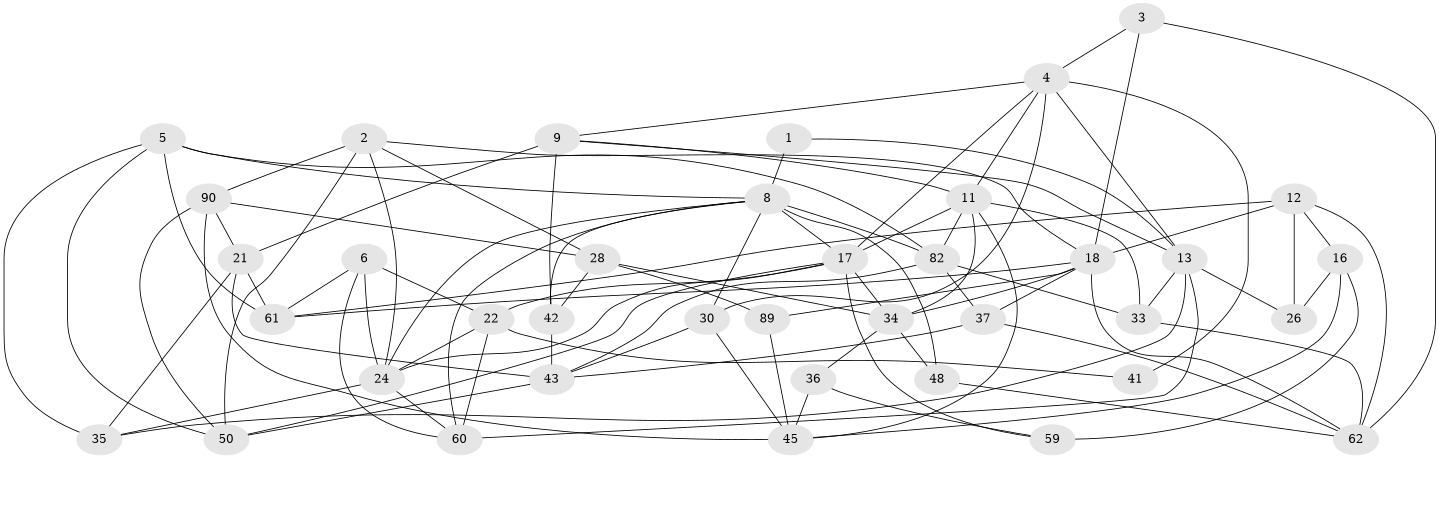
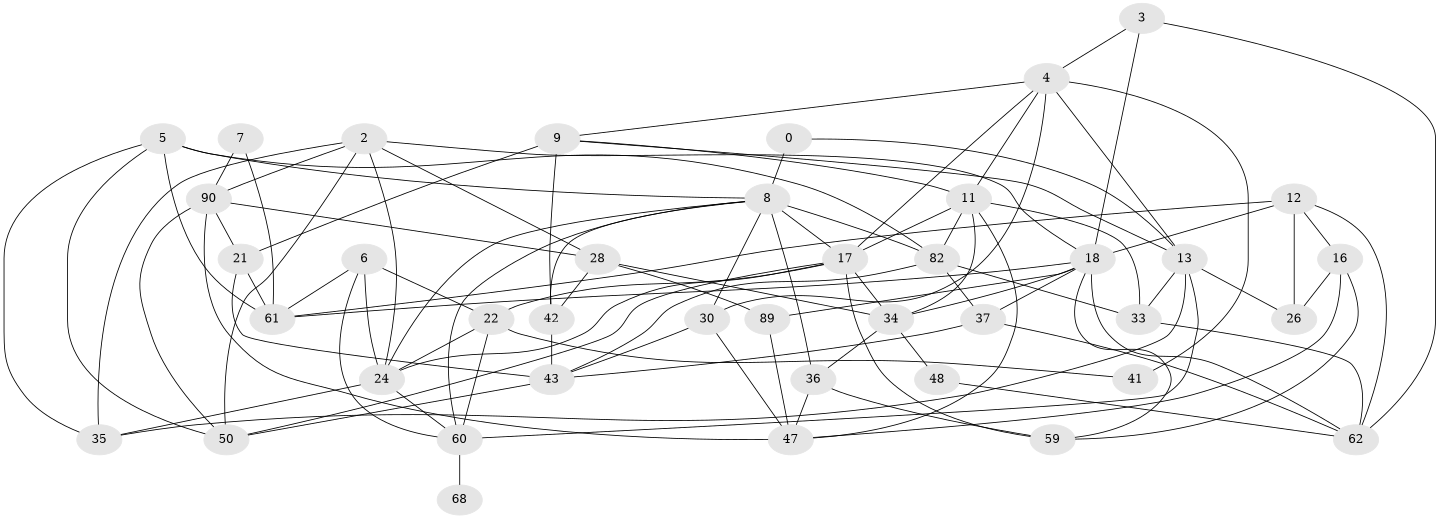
node "7": added
node "1": label "1" -> "0"
edge "8" -- "48": now "8" -- "36"
edge "21" -- "35": now "2" -- "35"
edge "18" -- "59": added
node "45": label "45" -> "47"
node "68": added
